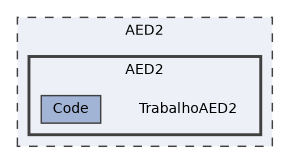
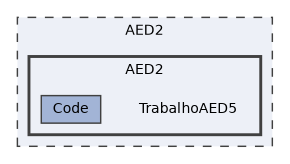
node "TrabalhoAED2": label "TrabalhoAED2" -> "TrabalhoAED5"
